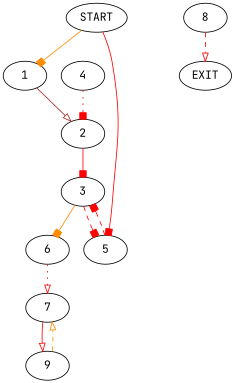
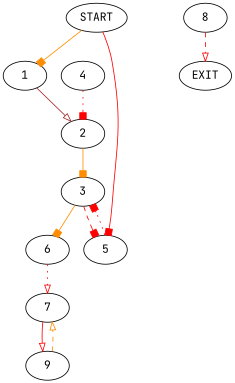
edge "2" -> "3": color red -> darkorange
edge "5" -> "3": style dashed -> dotted
